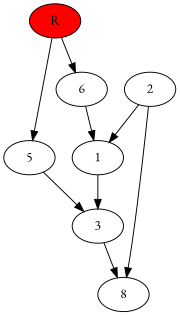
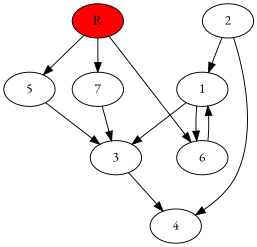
node "7": added
edge "1" -> "6": added
node "8": label "8" -> "4"
